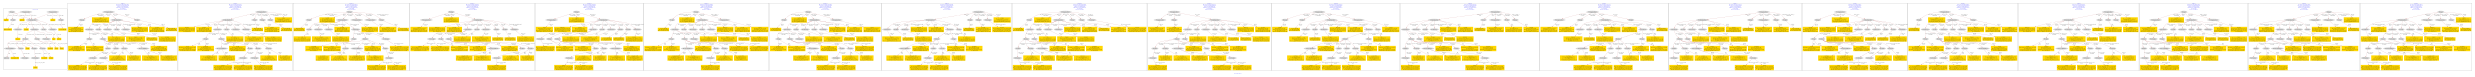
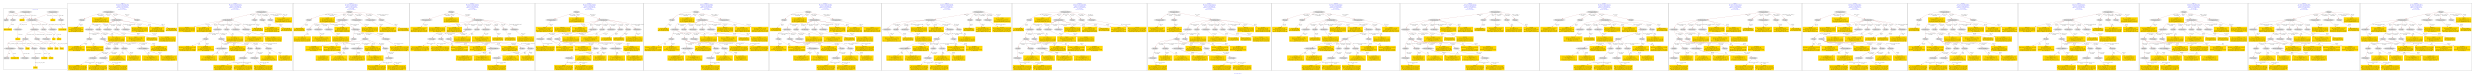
node "imageURL": fillcolor gold -> lightgray
node "sourceURL": removed
